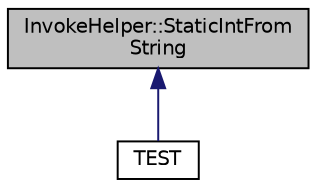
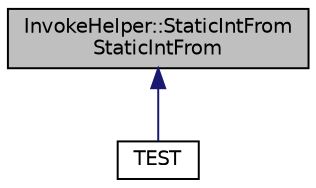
node "InvokeHelper::StaticIntFrom String": label "InvokeHelper::StaticIntFrom String" -> "InvokeHelper::StaticIntFrom StaticIntFrom"
